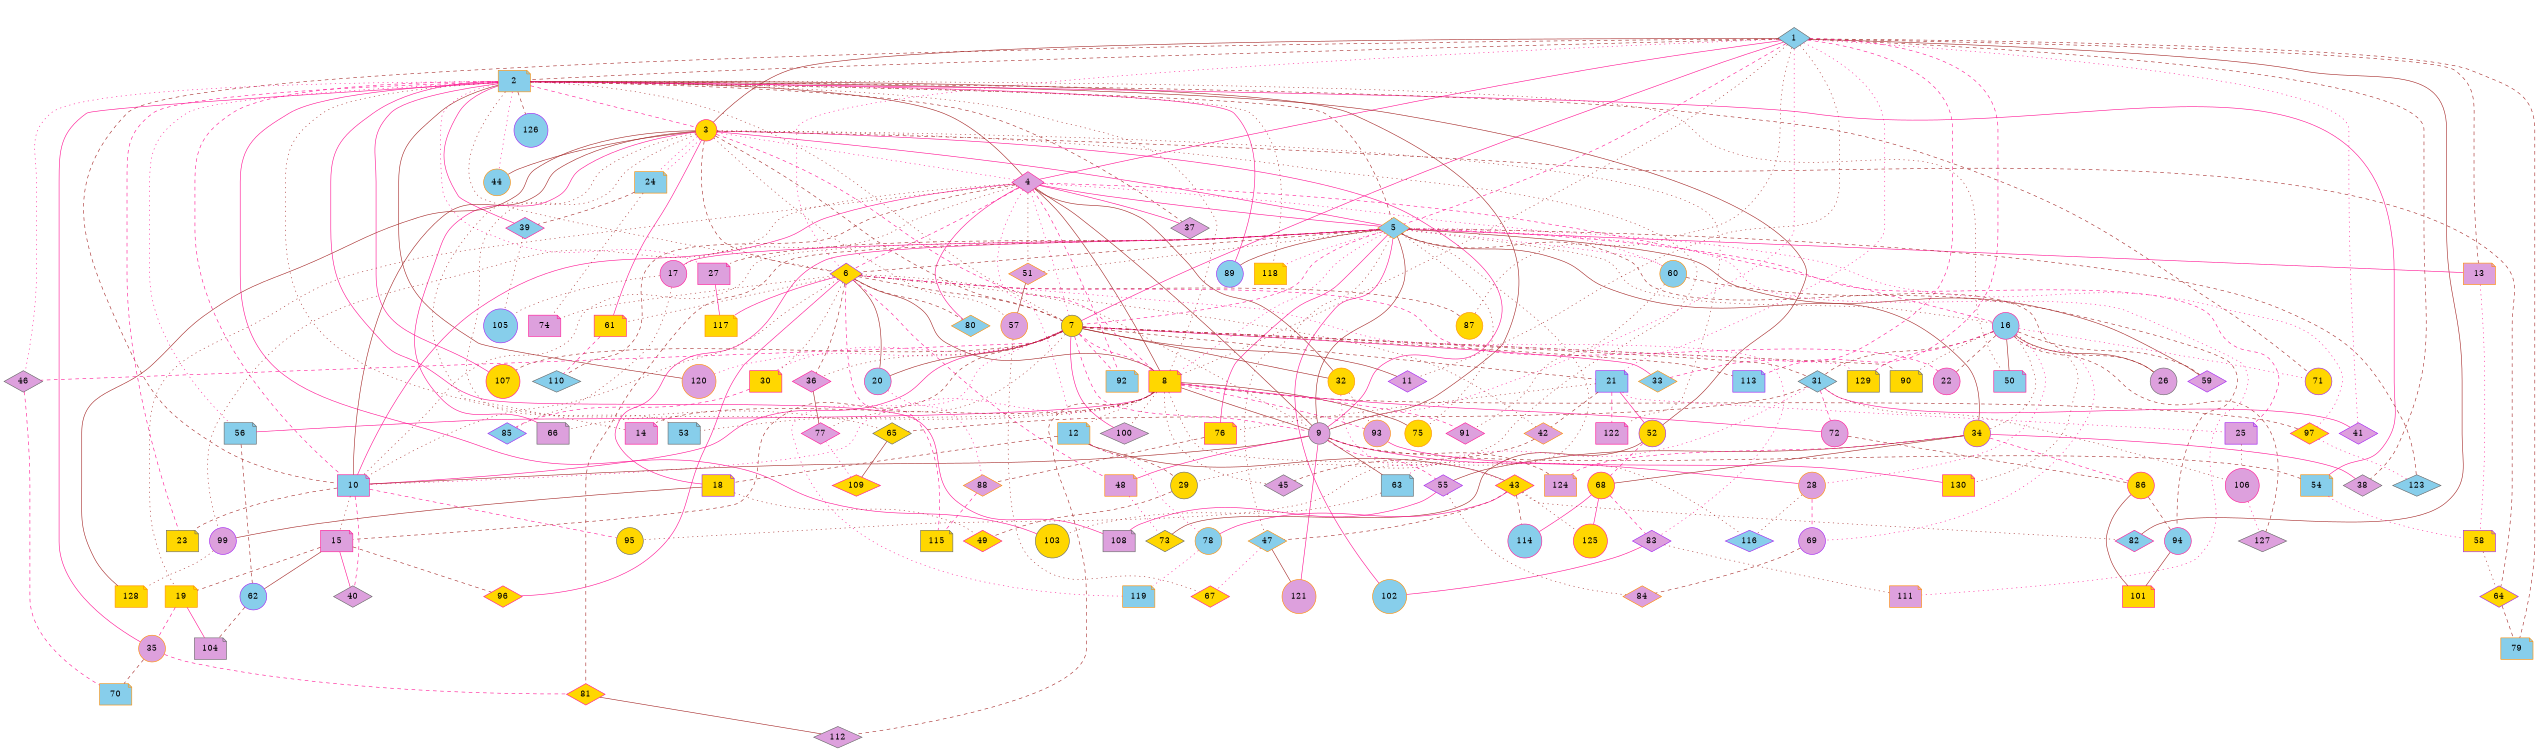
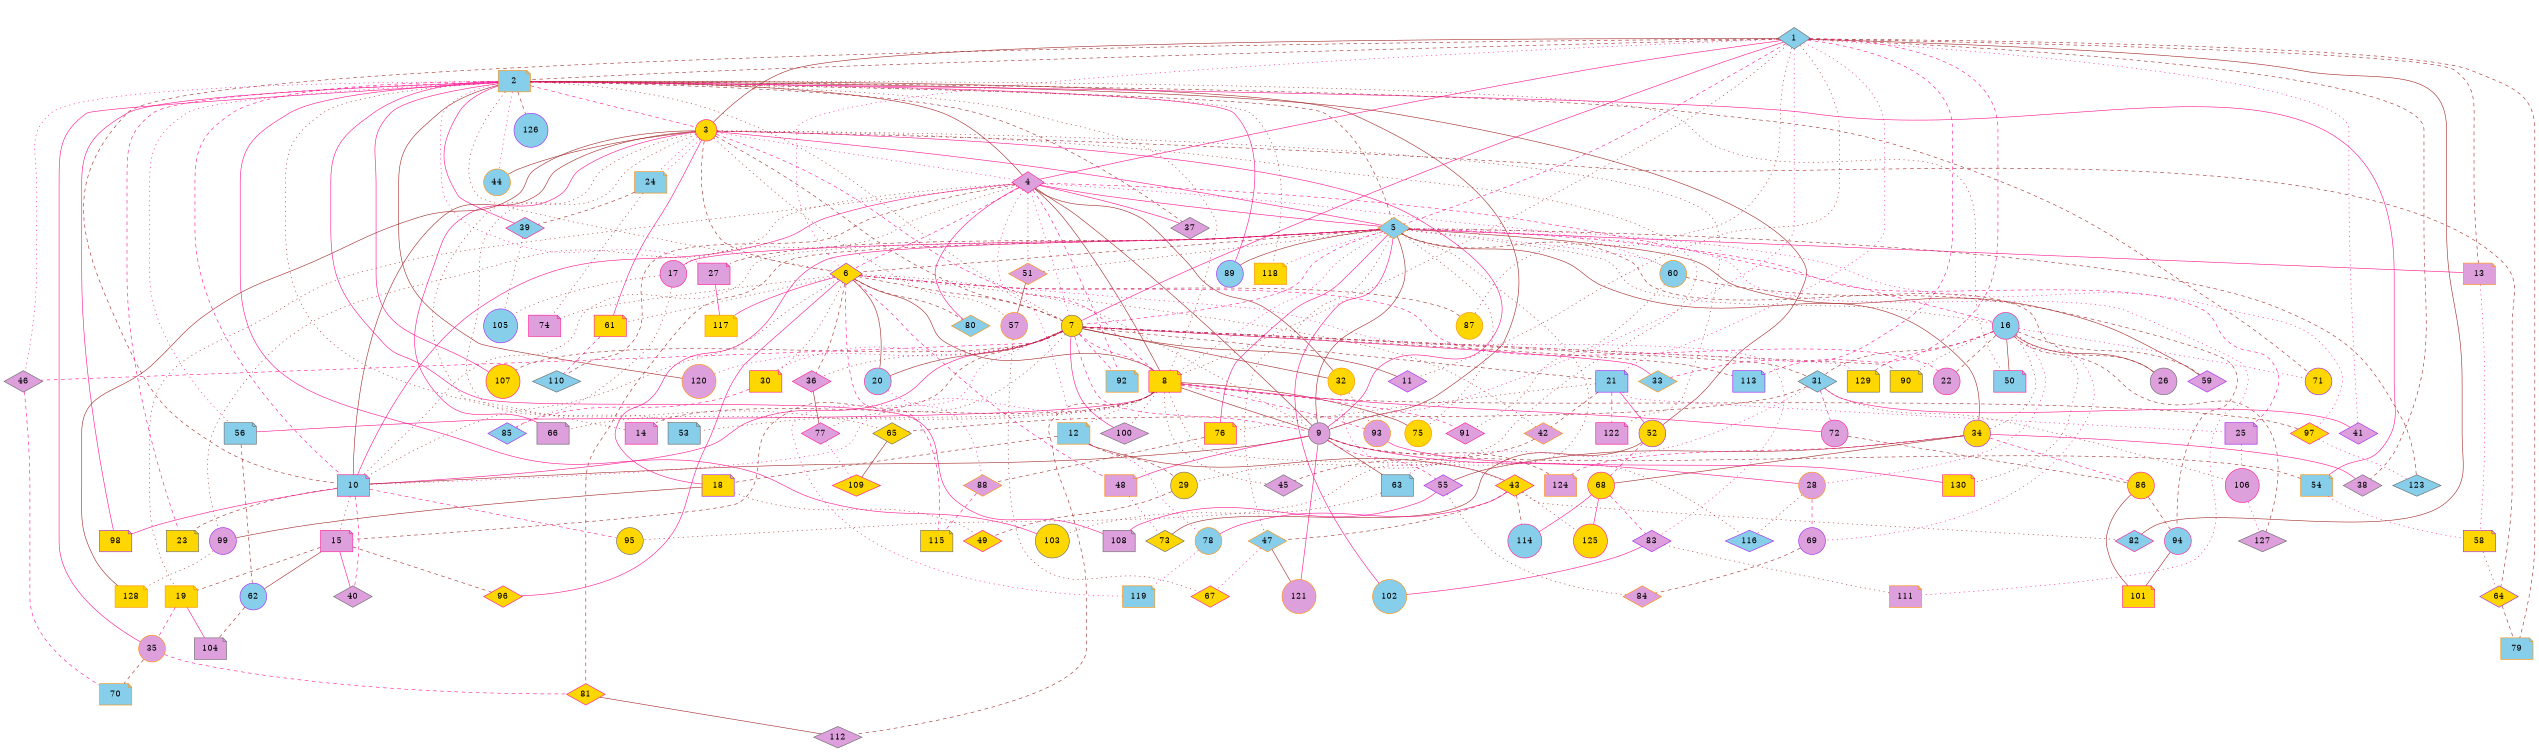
node "98": added
